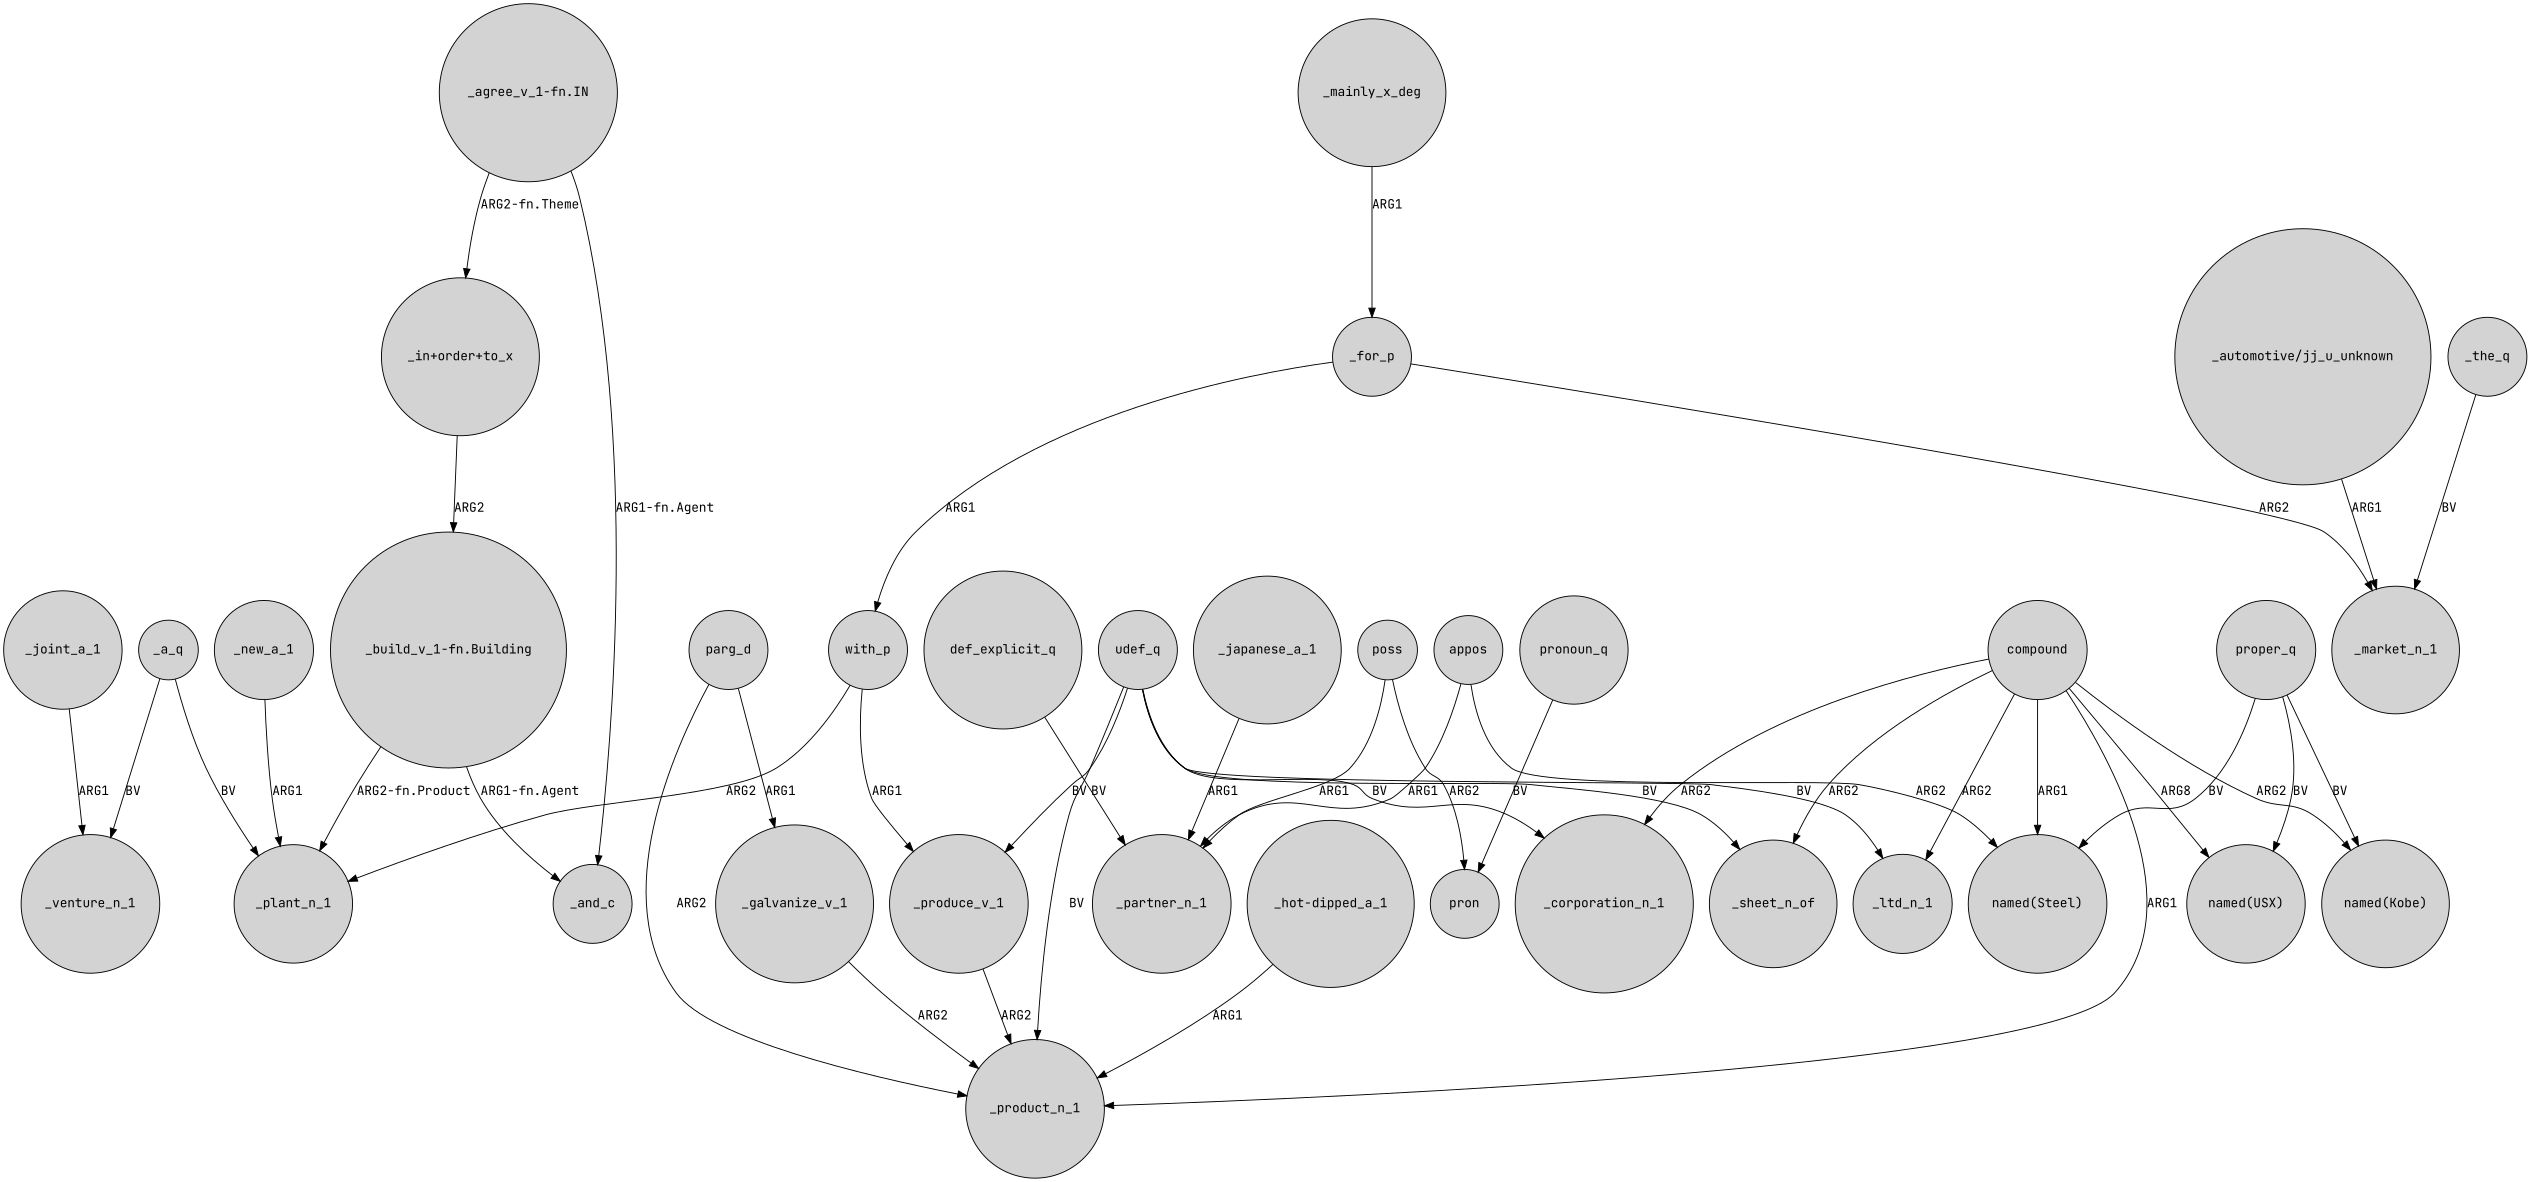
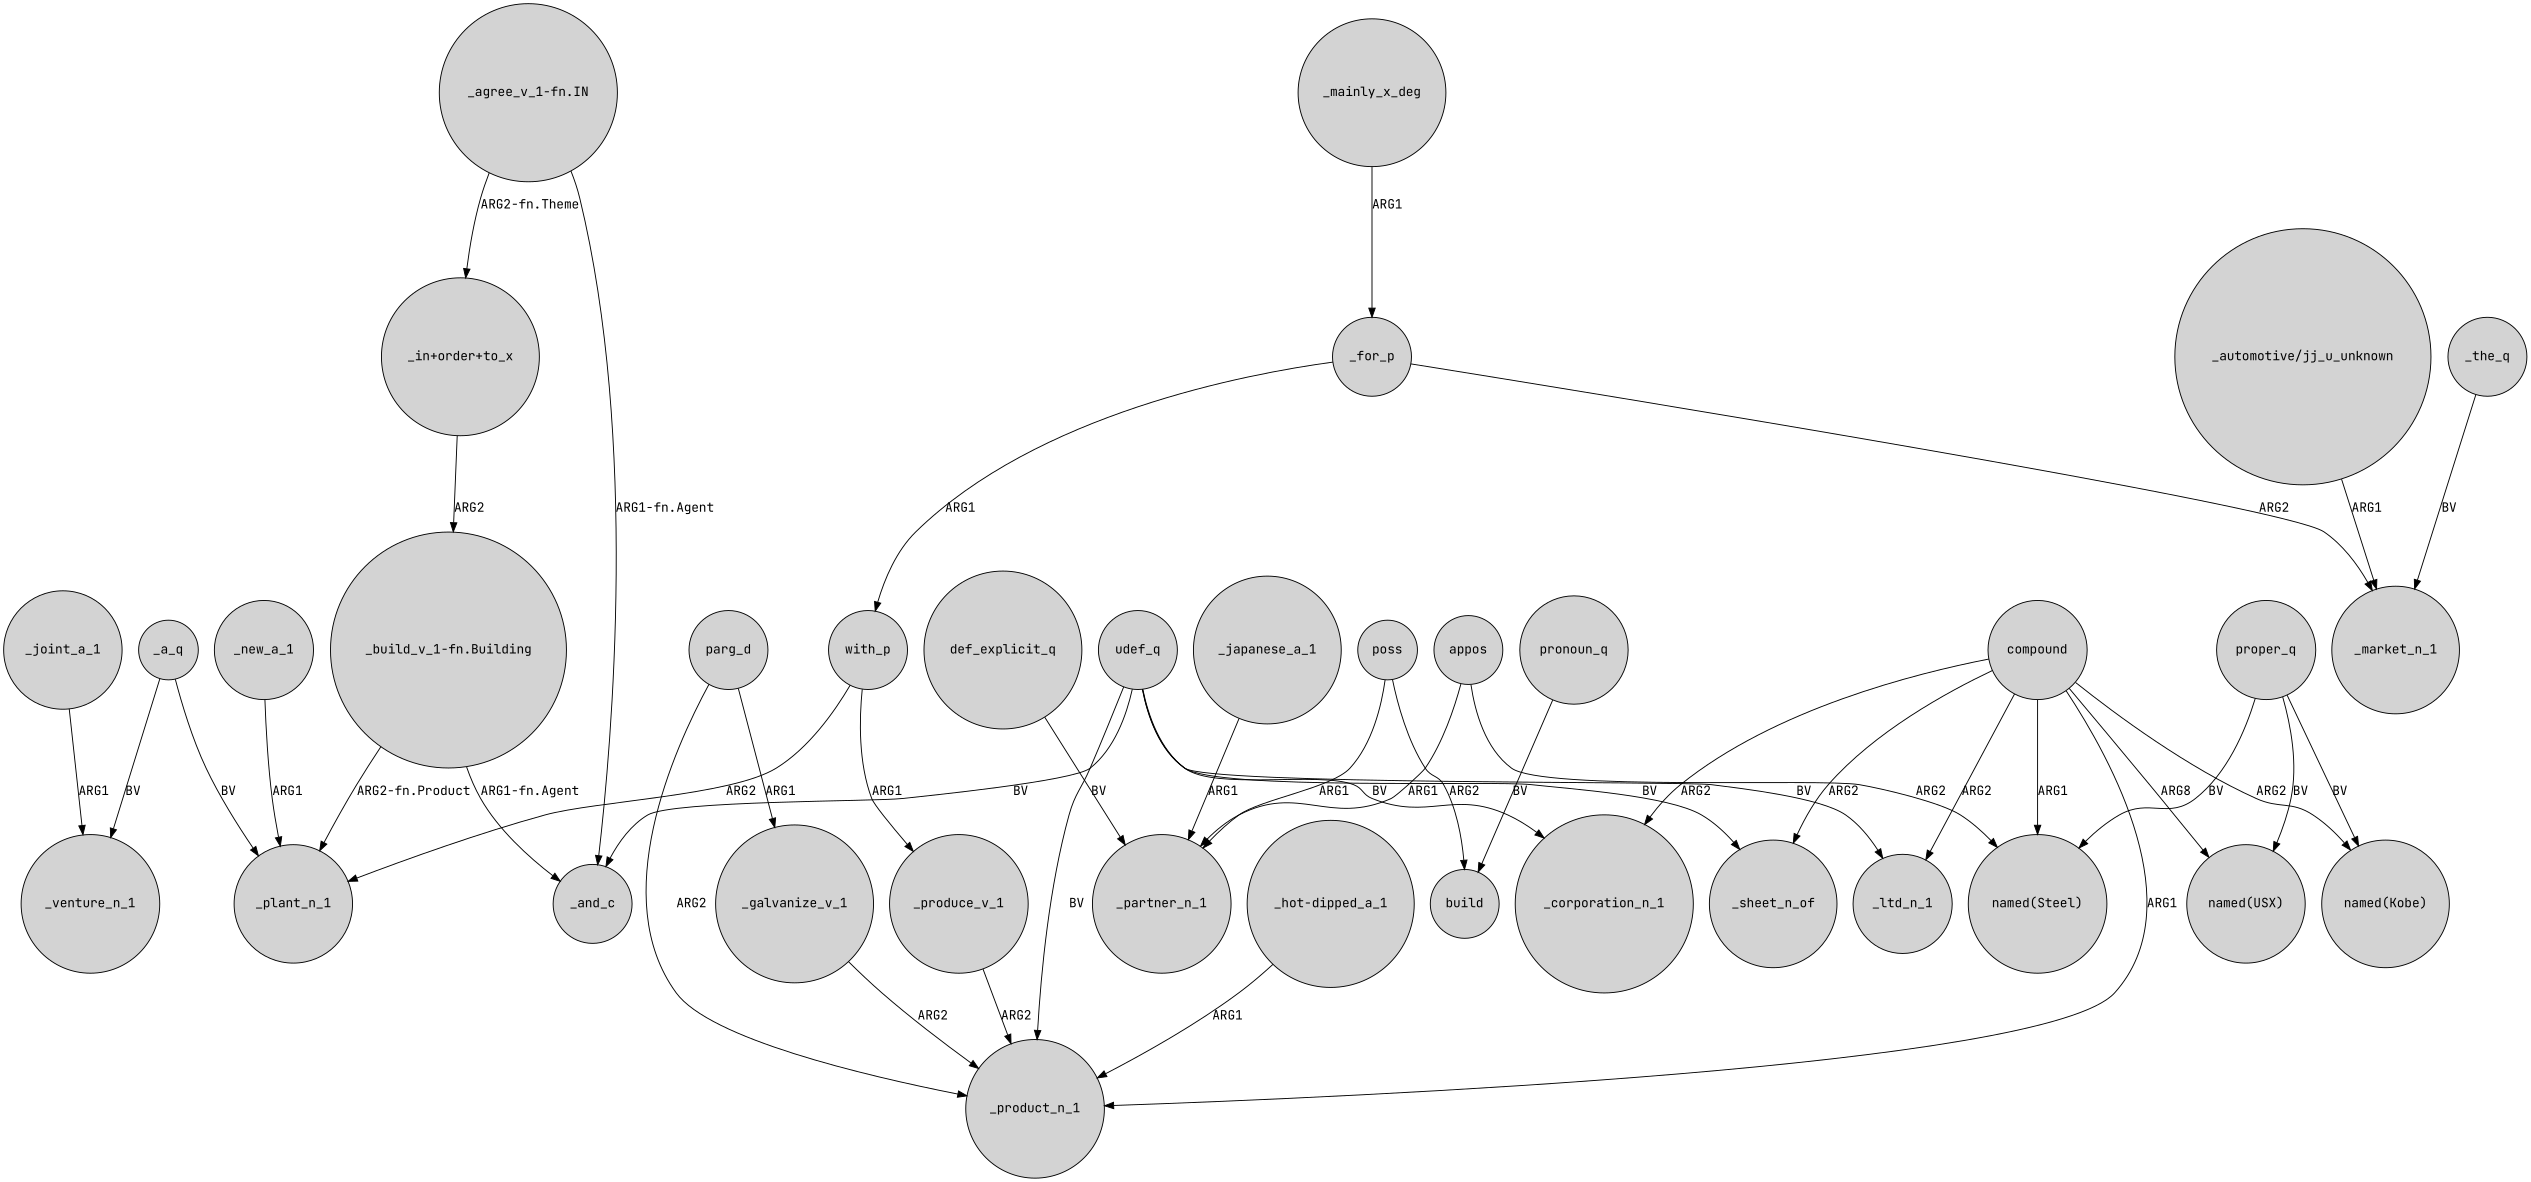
edge "udef_q" -> "_produce_v_1": now "udef_q" -> "_and_c"
node "pron": label "pron" -> "build"
